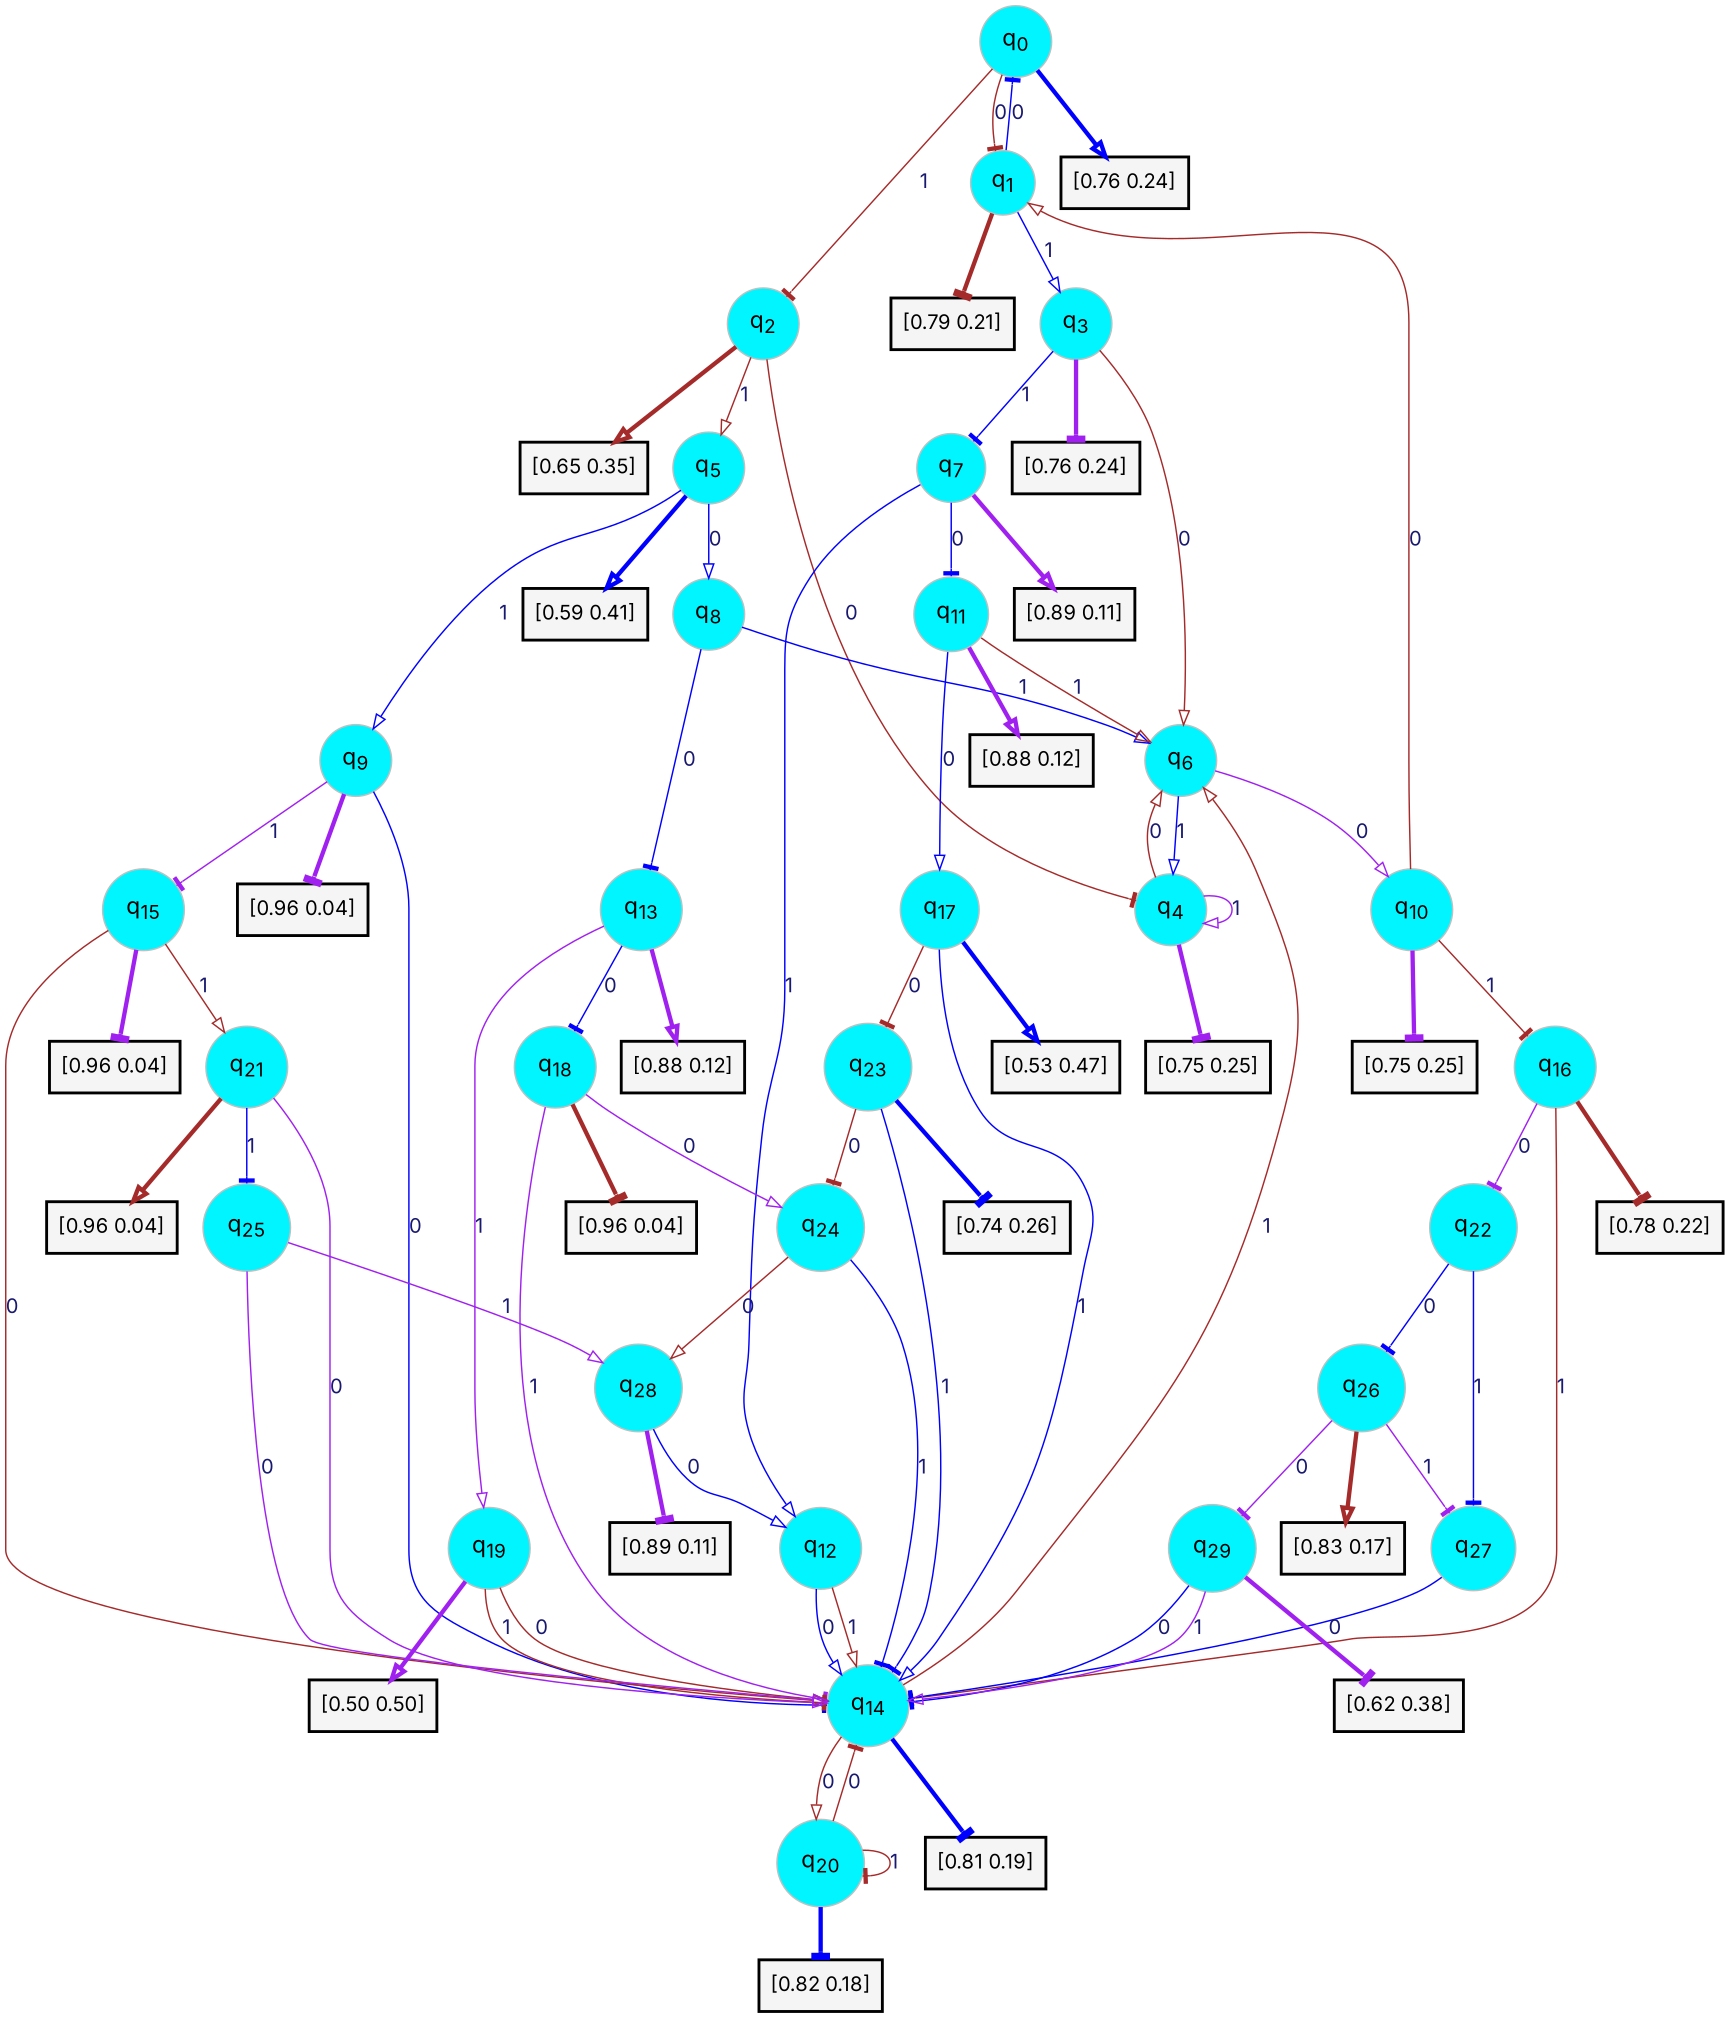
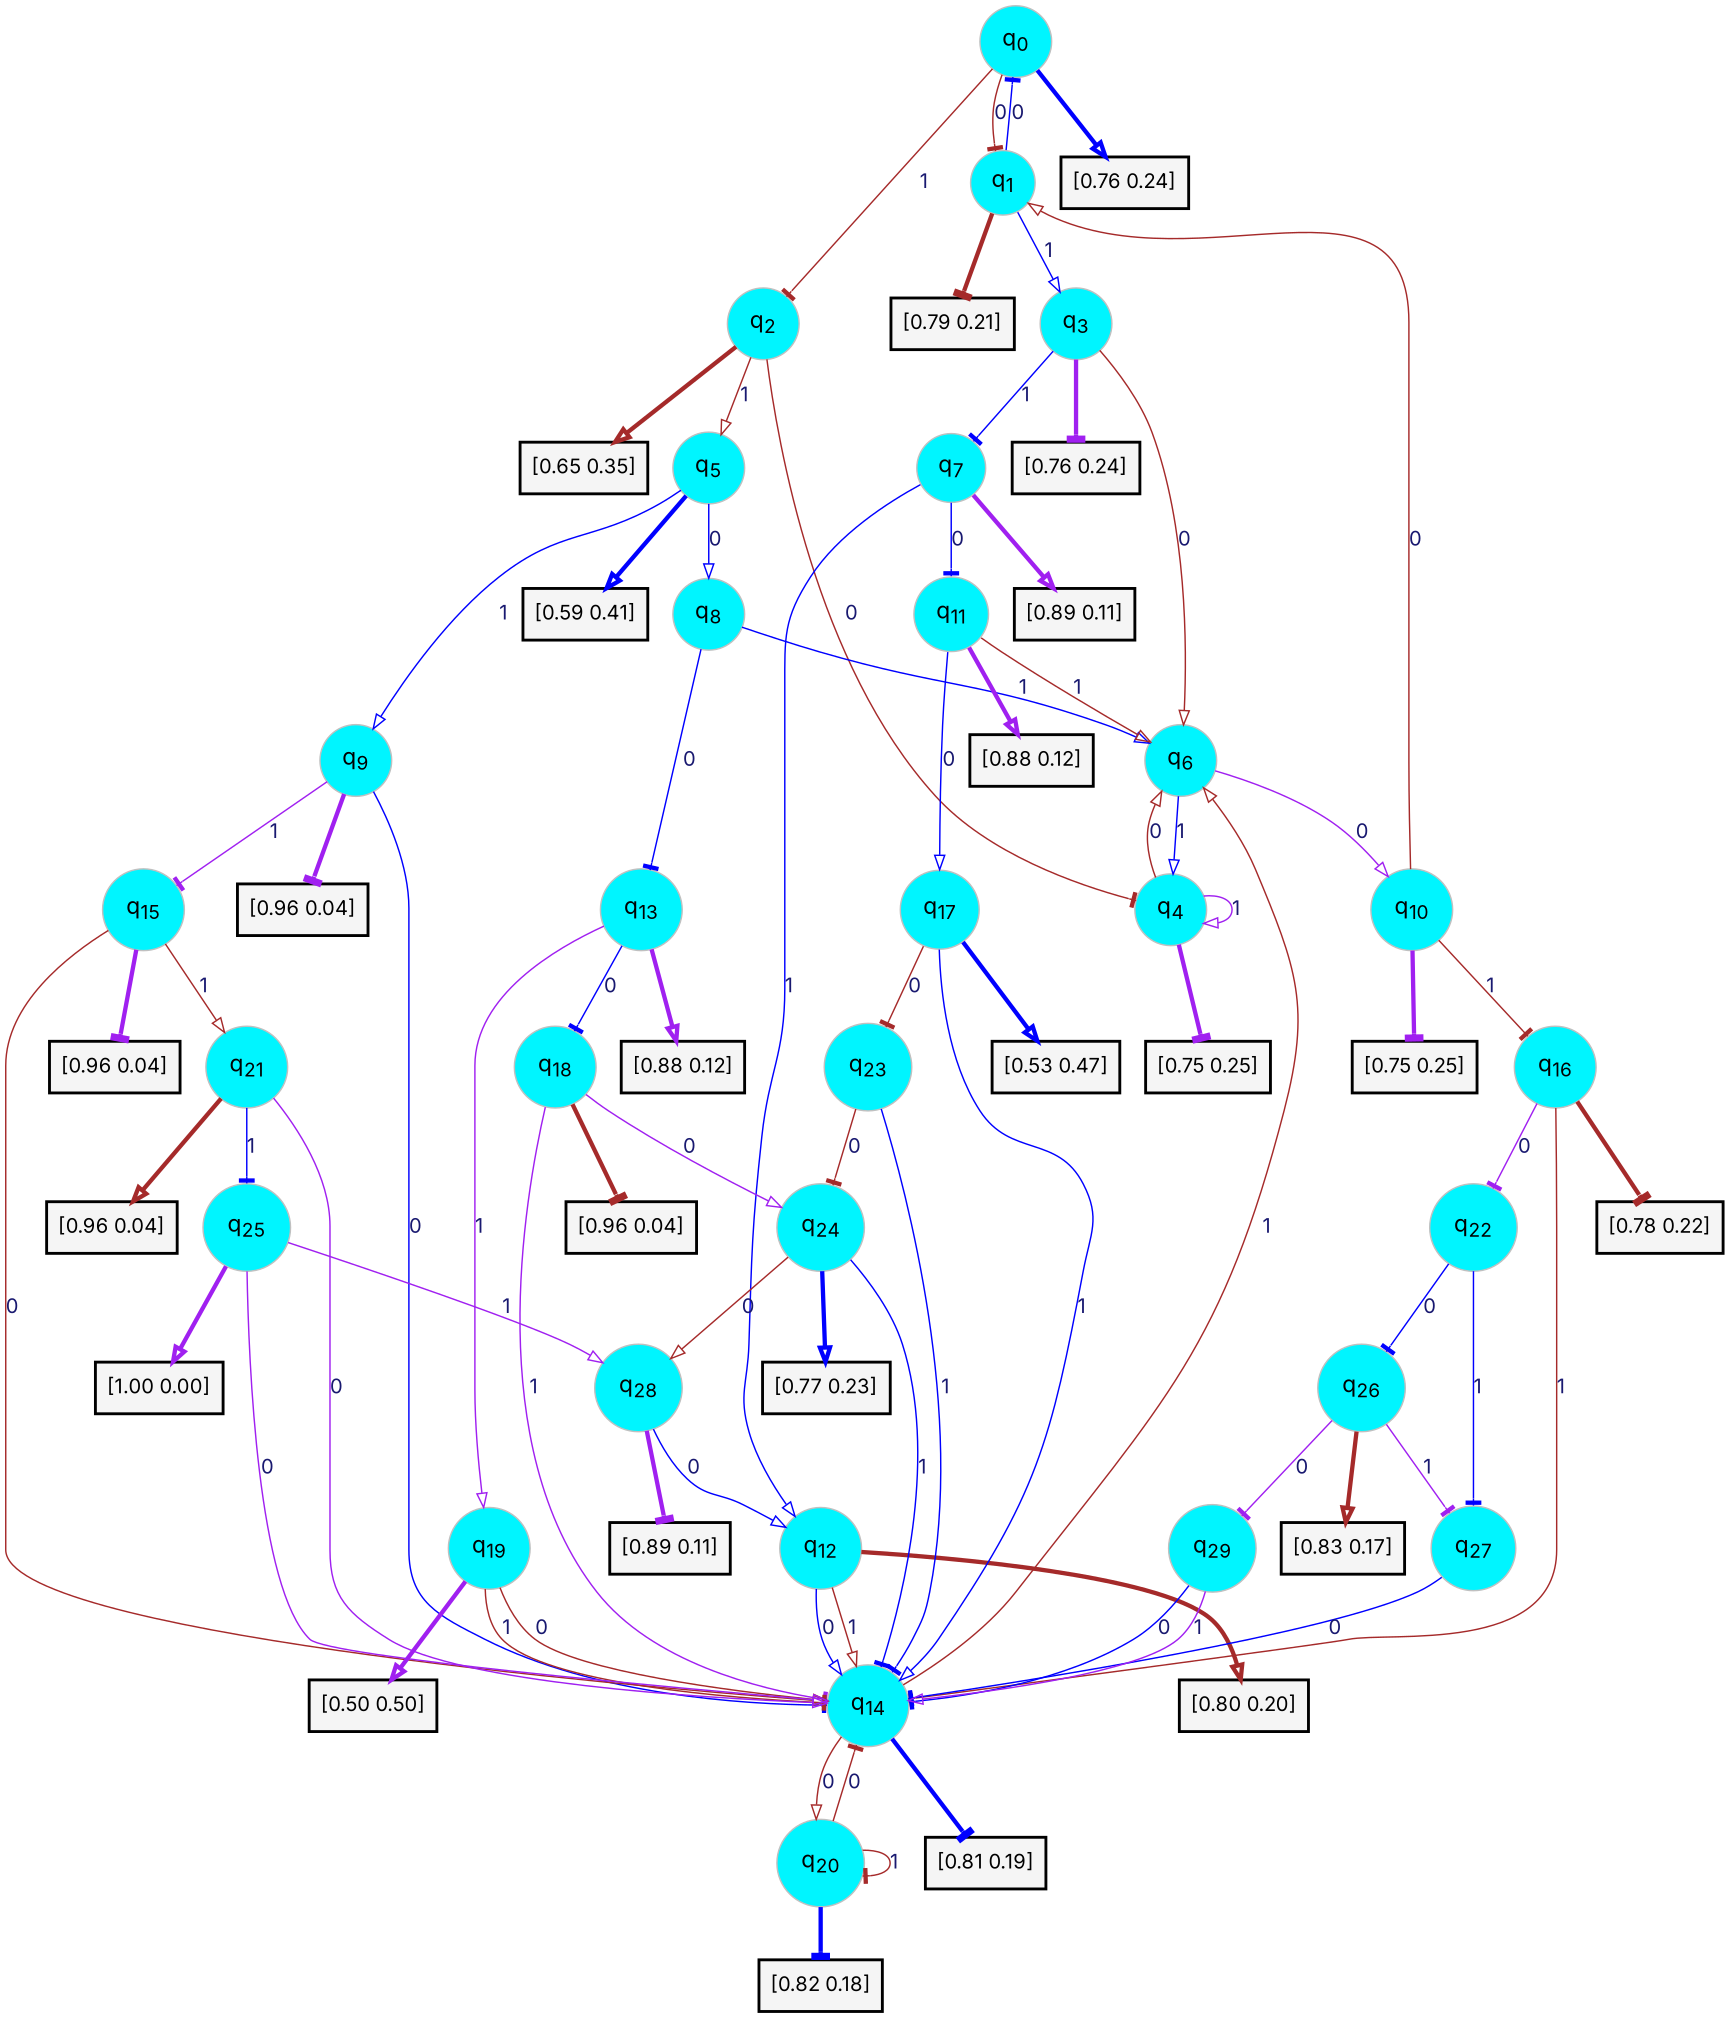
node "[0.74 0.26]": removed
node "[1.00 0.00]": added
node "[0.77 0.23]": added
node "[0.80 0.20]": added
node "[0.62 0.38]": removed
